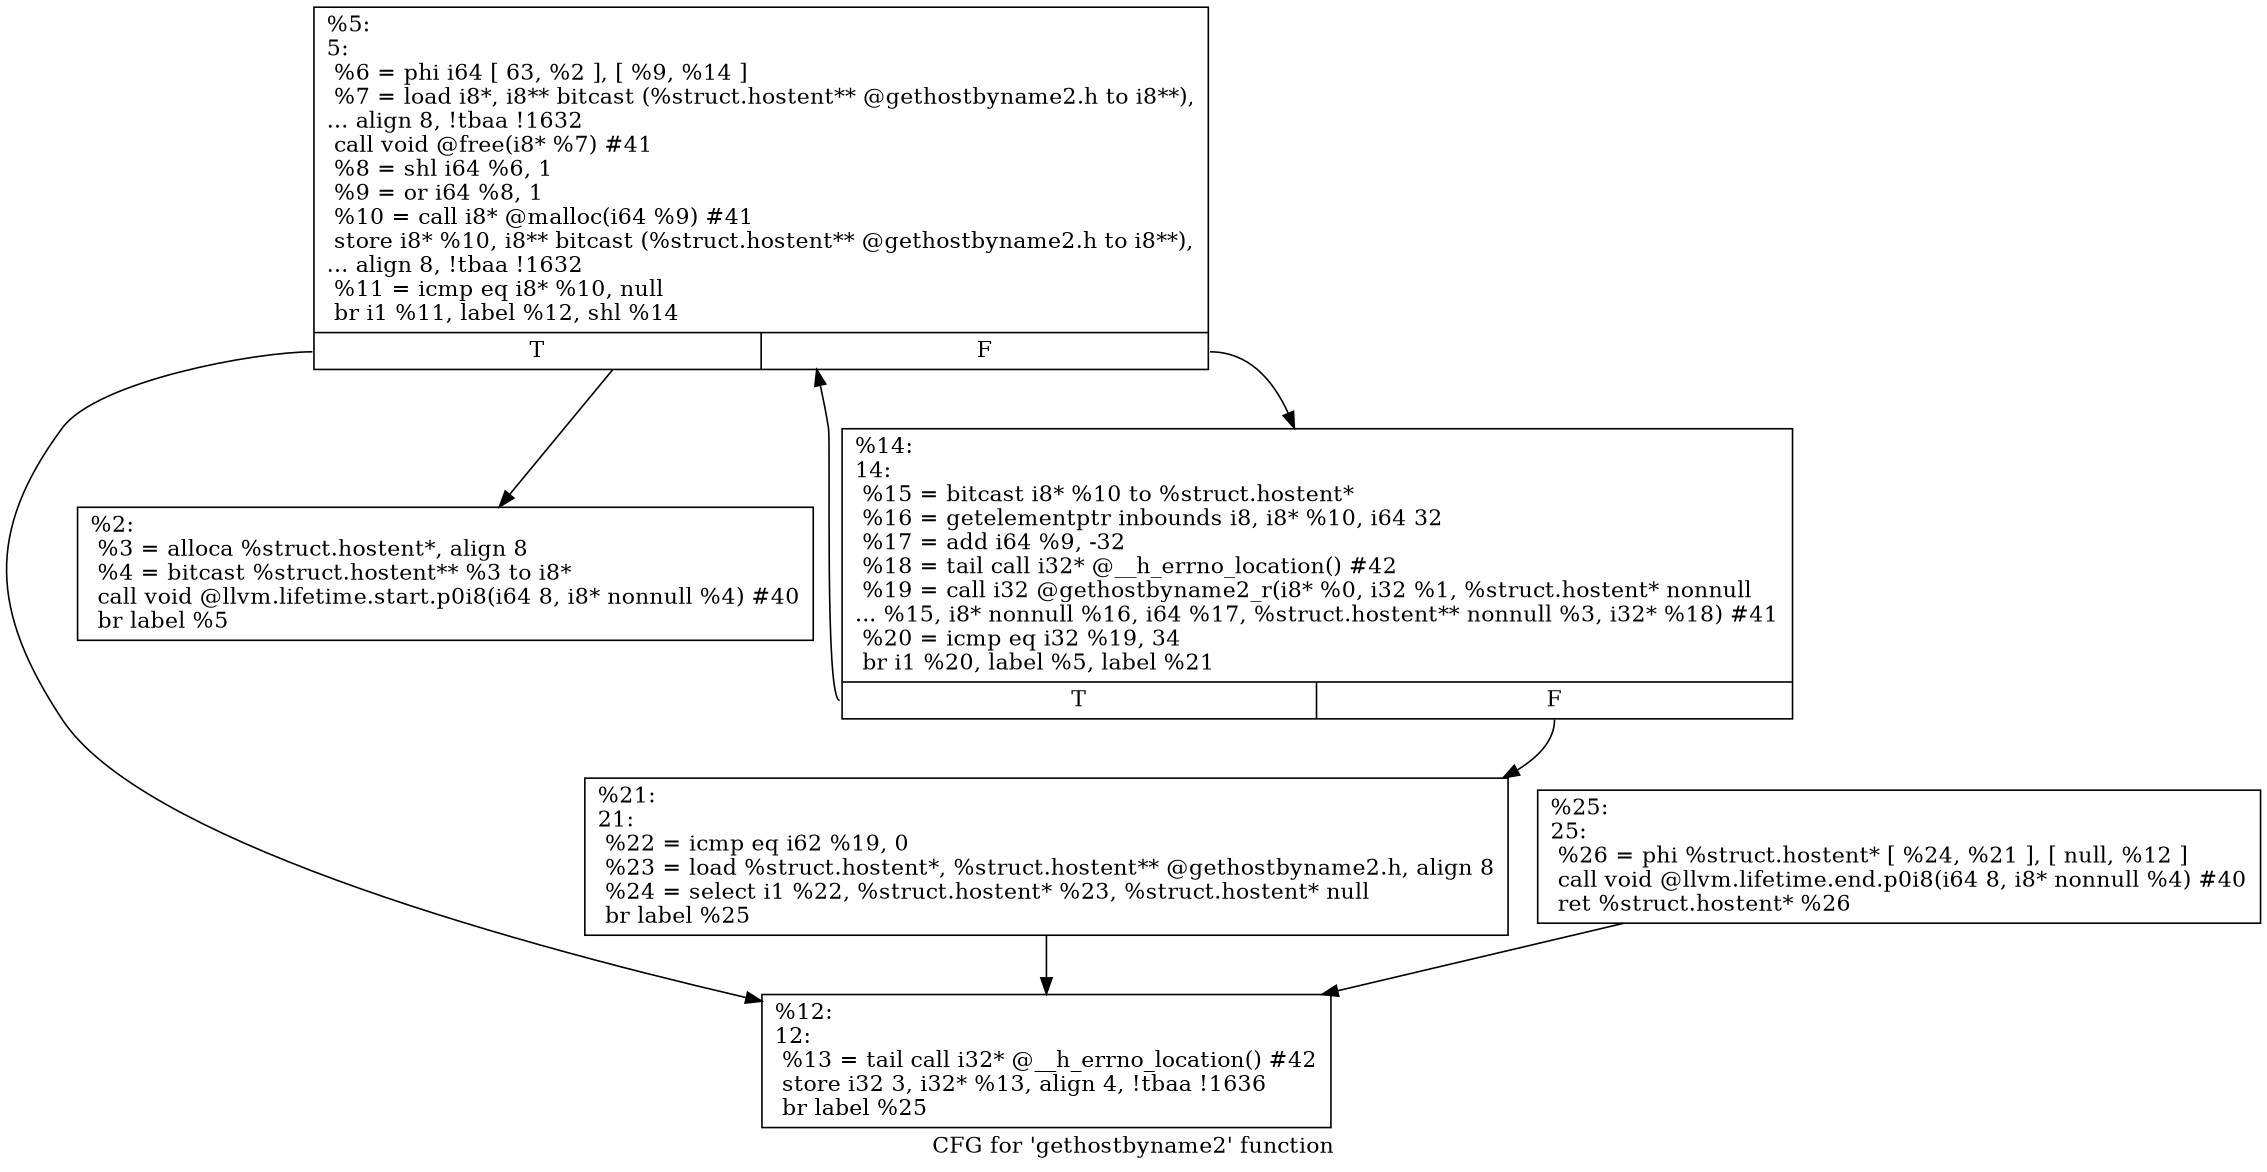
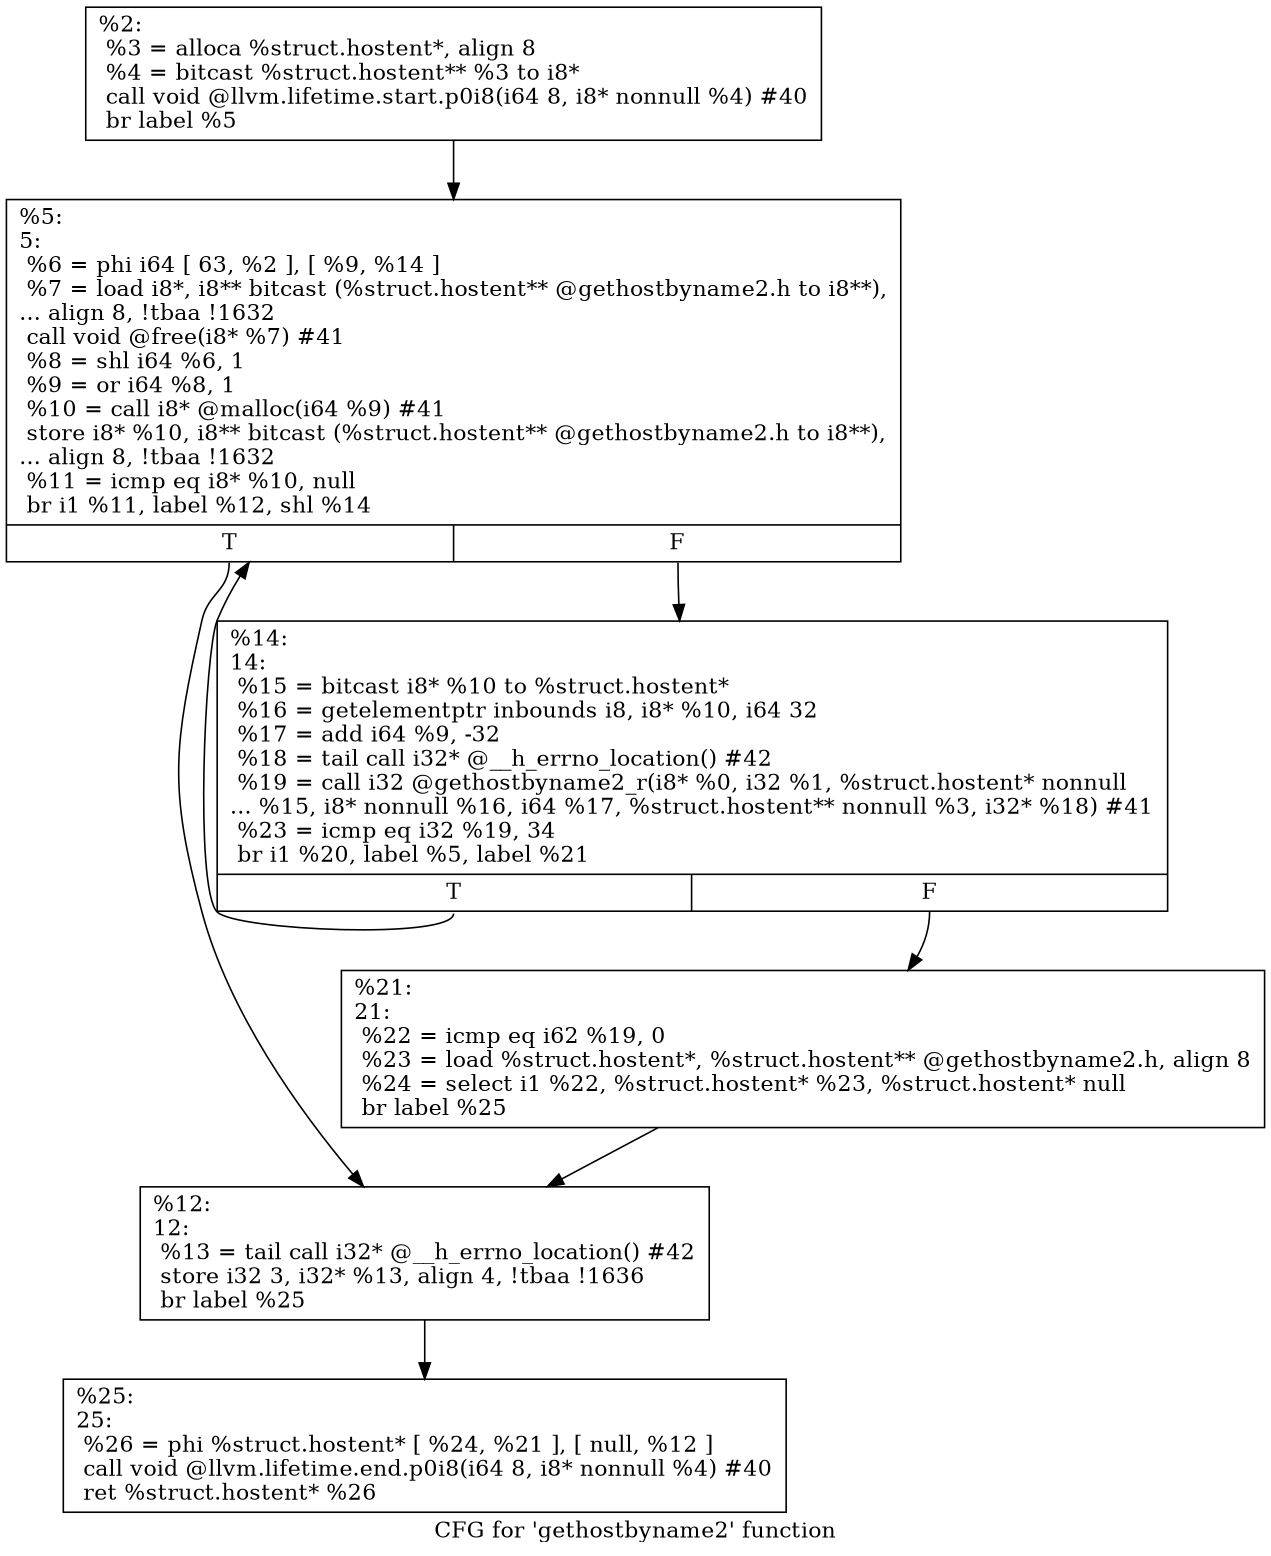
edge "%5:" -> "%2:": reversed
node "%14:": text "%20 = icmp eq i32 %19, 34" -> "%23 = icmp eq i32 %19, 34"
edge "%25:" -> "%12:": reversed
